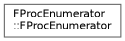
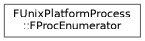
node "FProcEnumerator ::FProcEnumerator": label "FProcEnumerator ::FProcEnumerator" -> "FUnixPlatformProcess ::FProcEnumerator"
